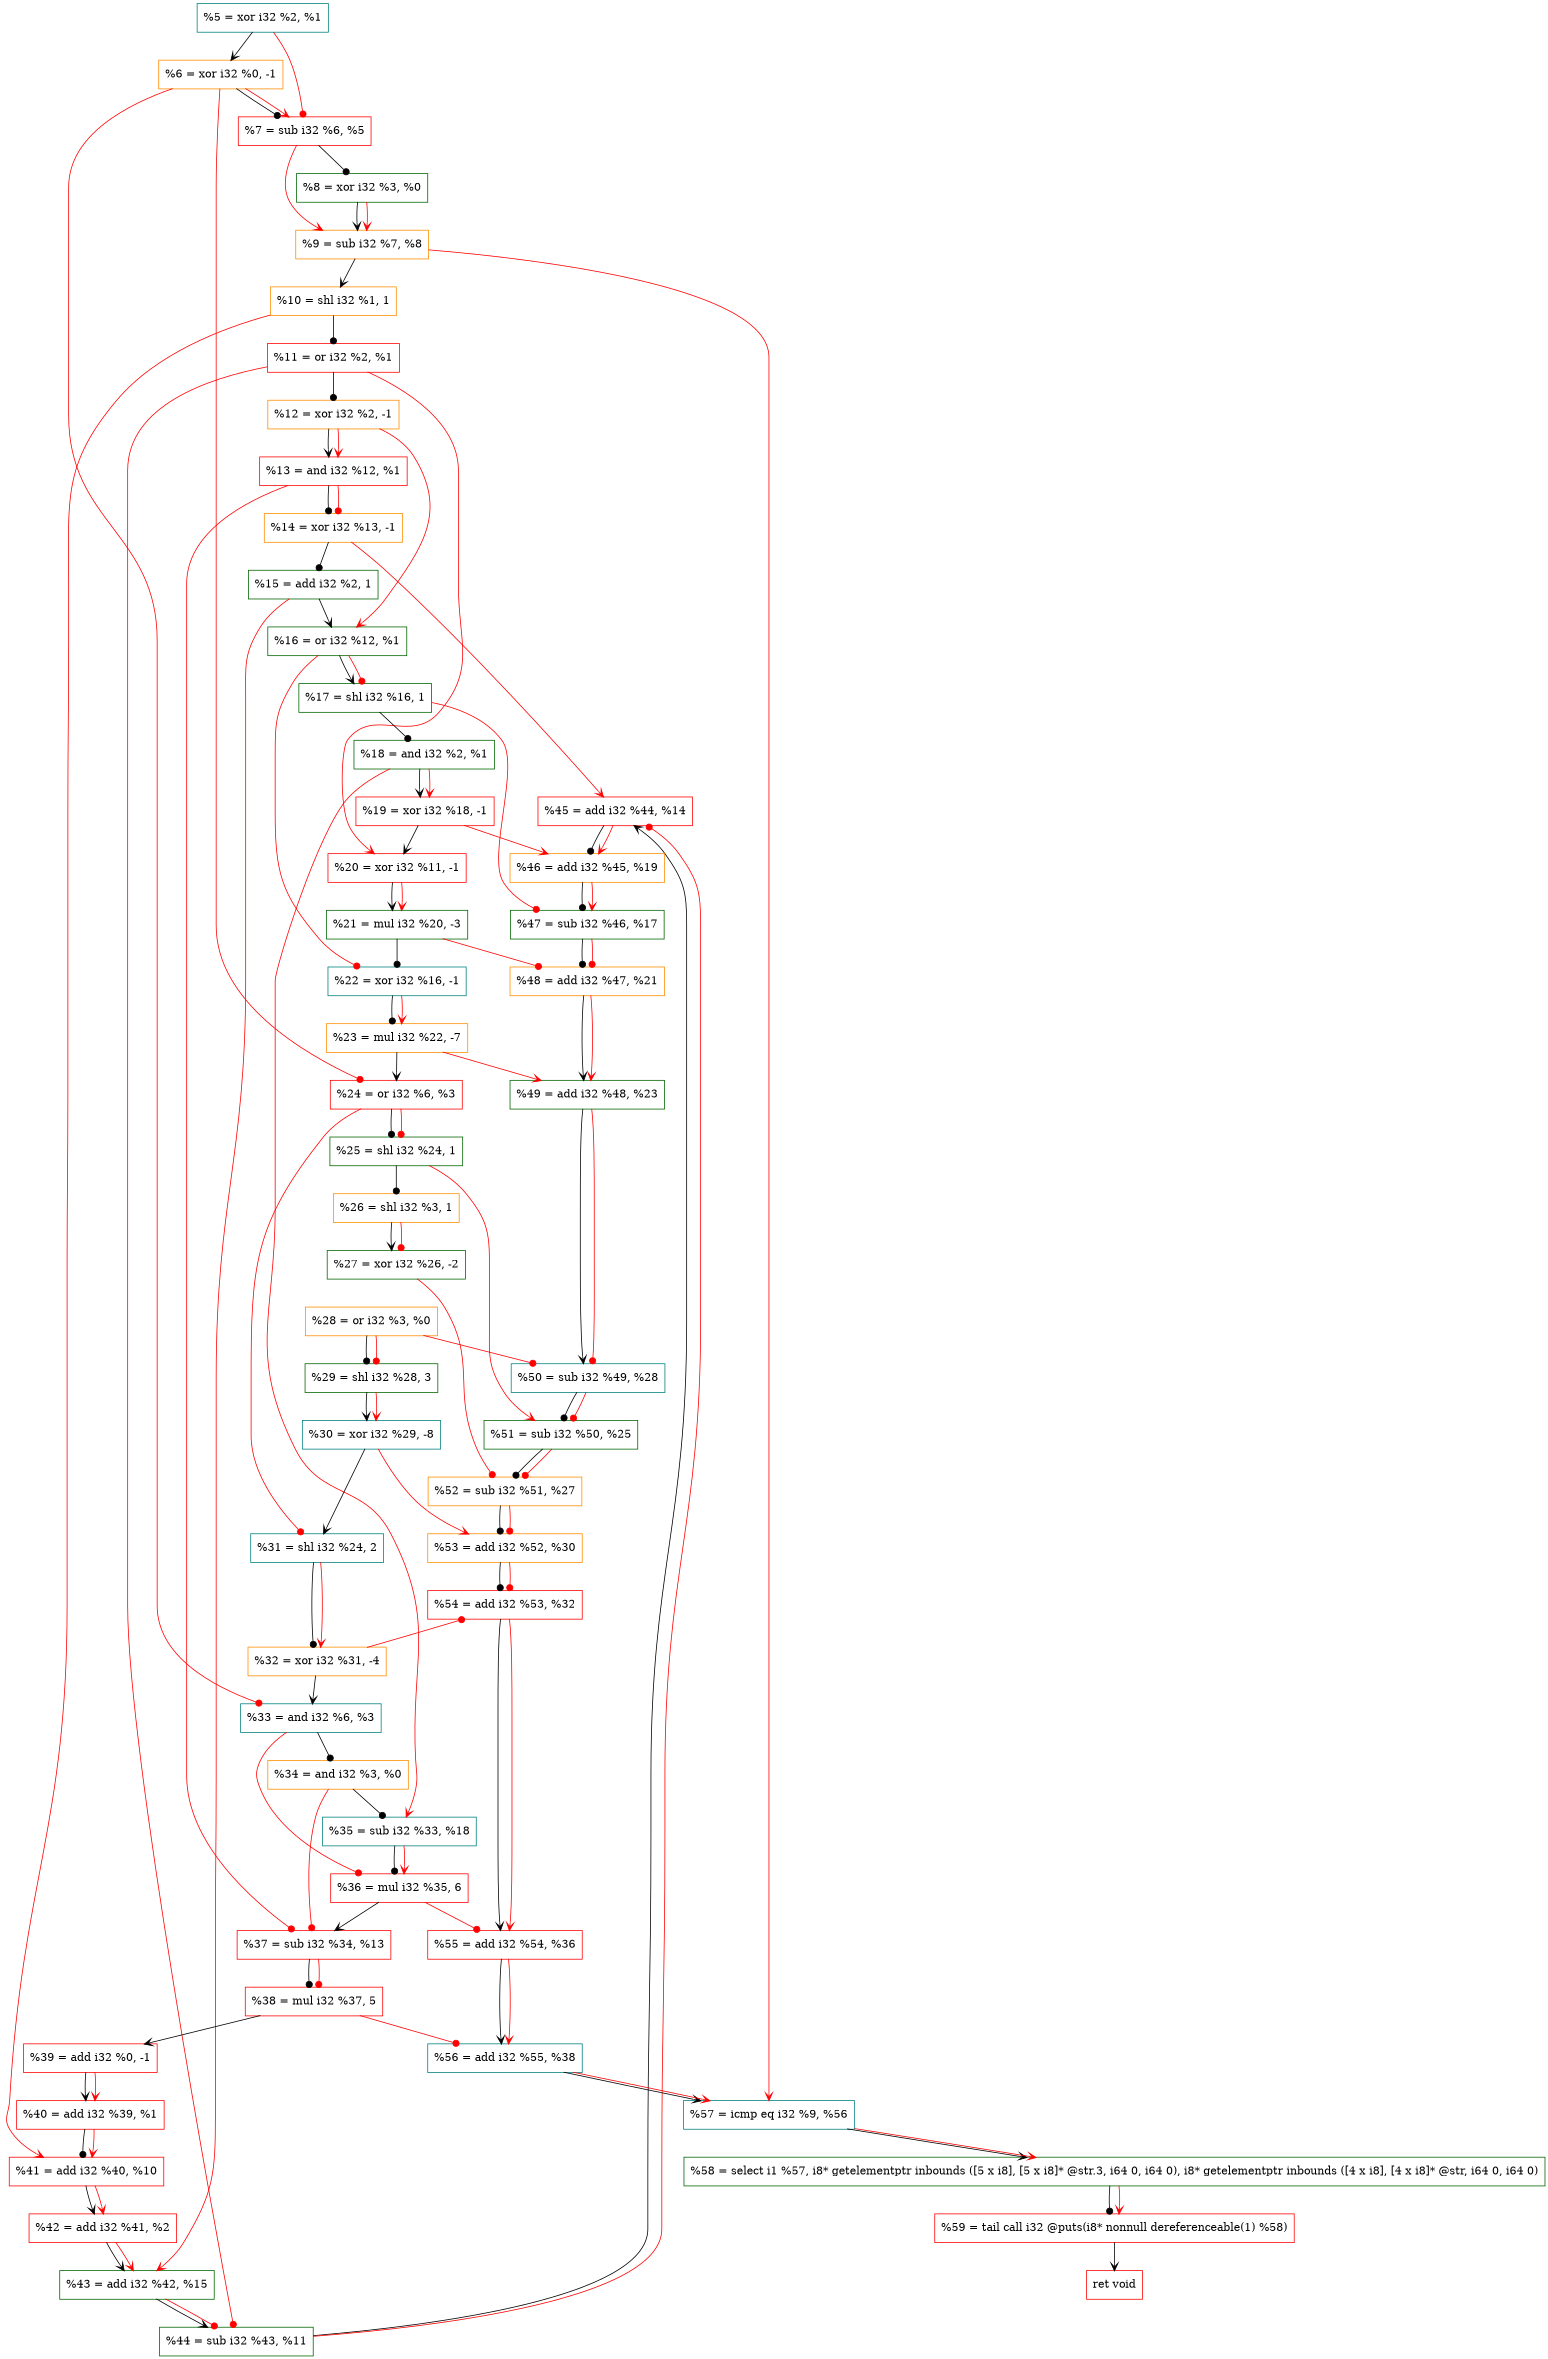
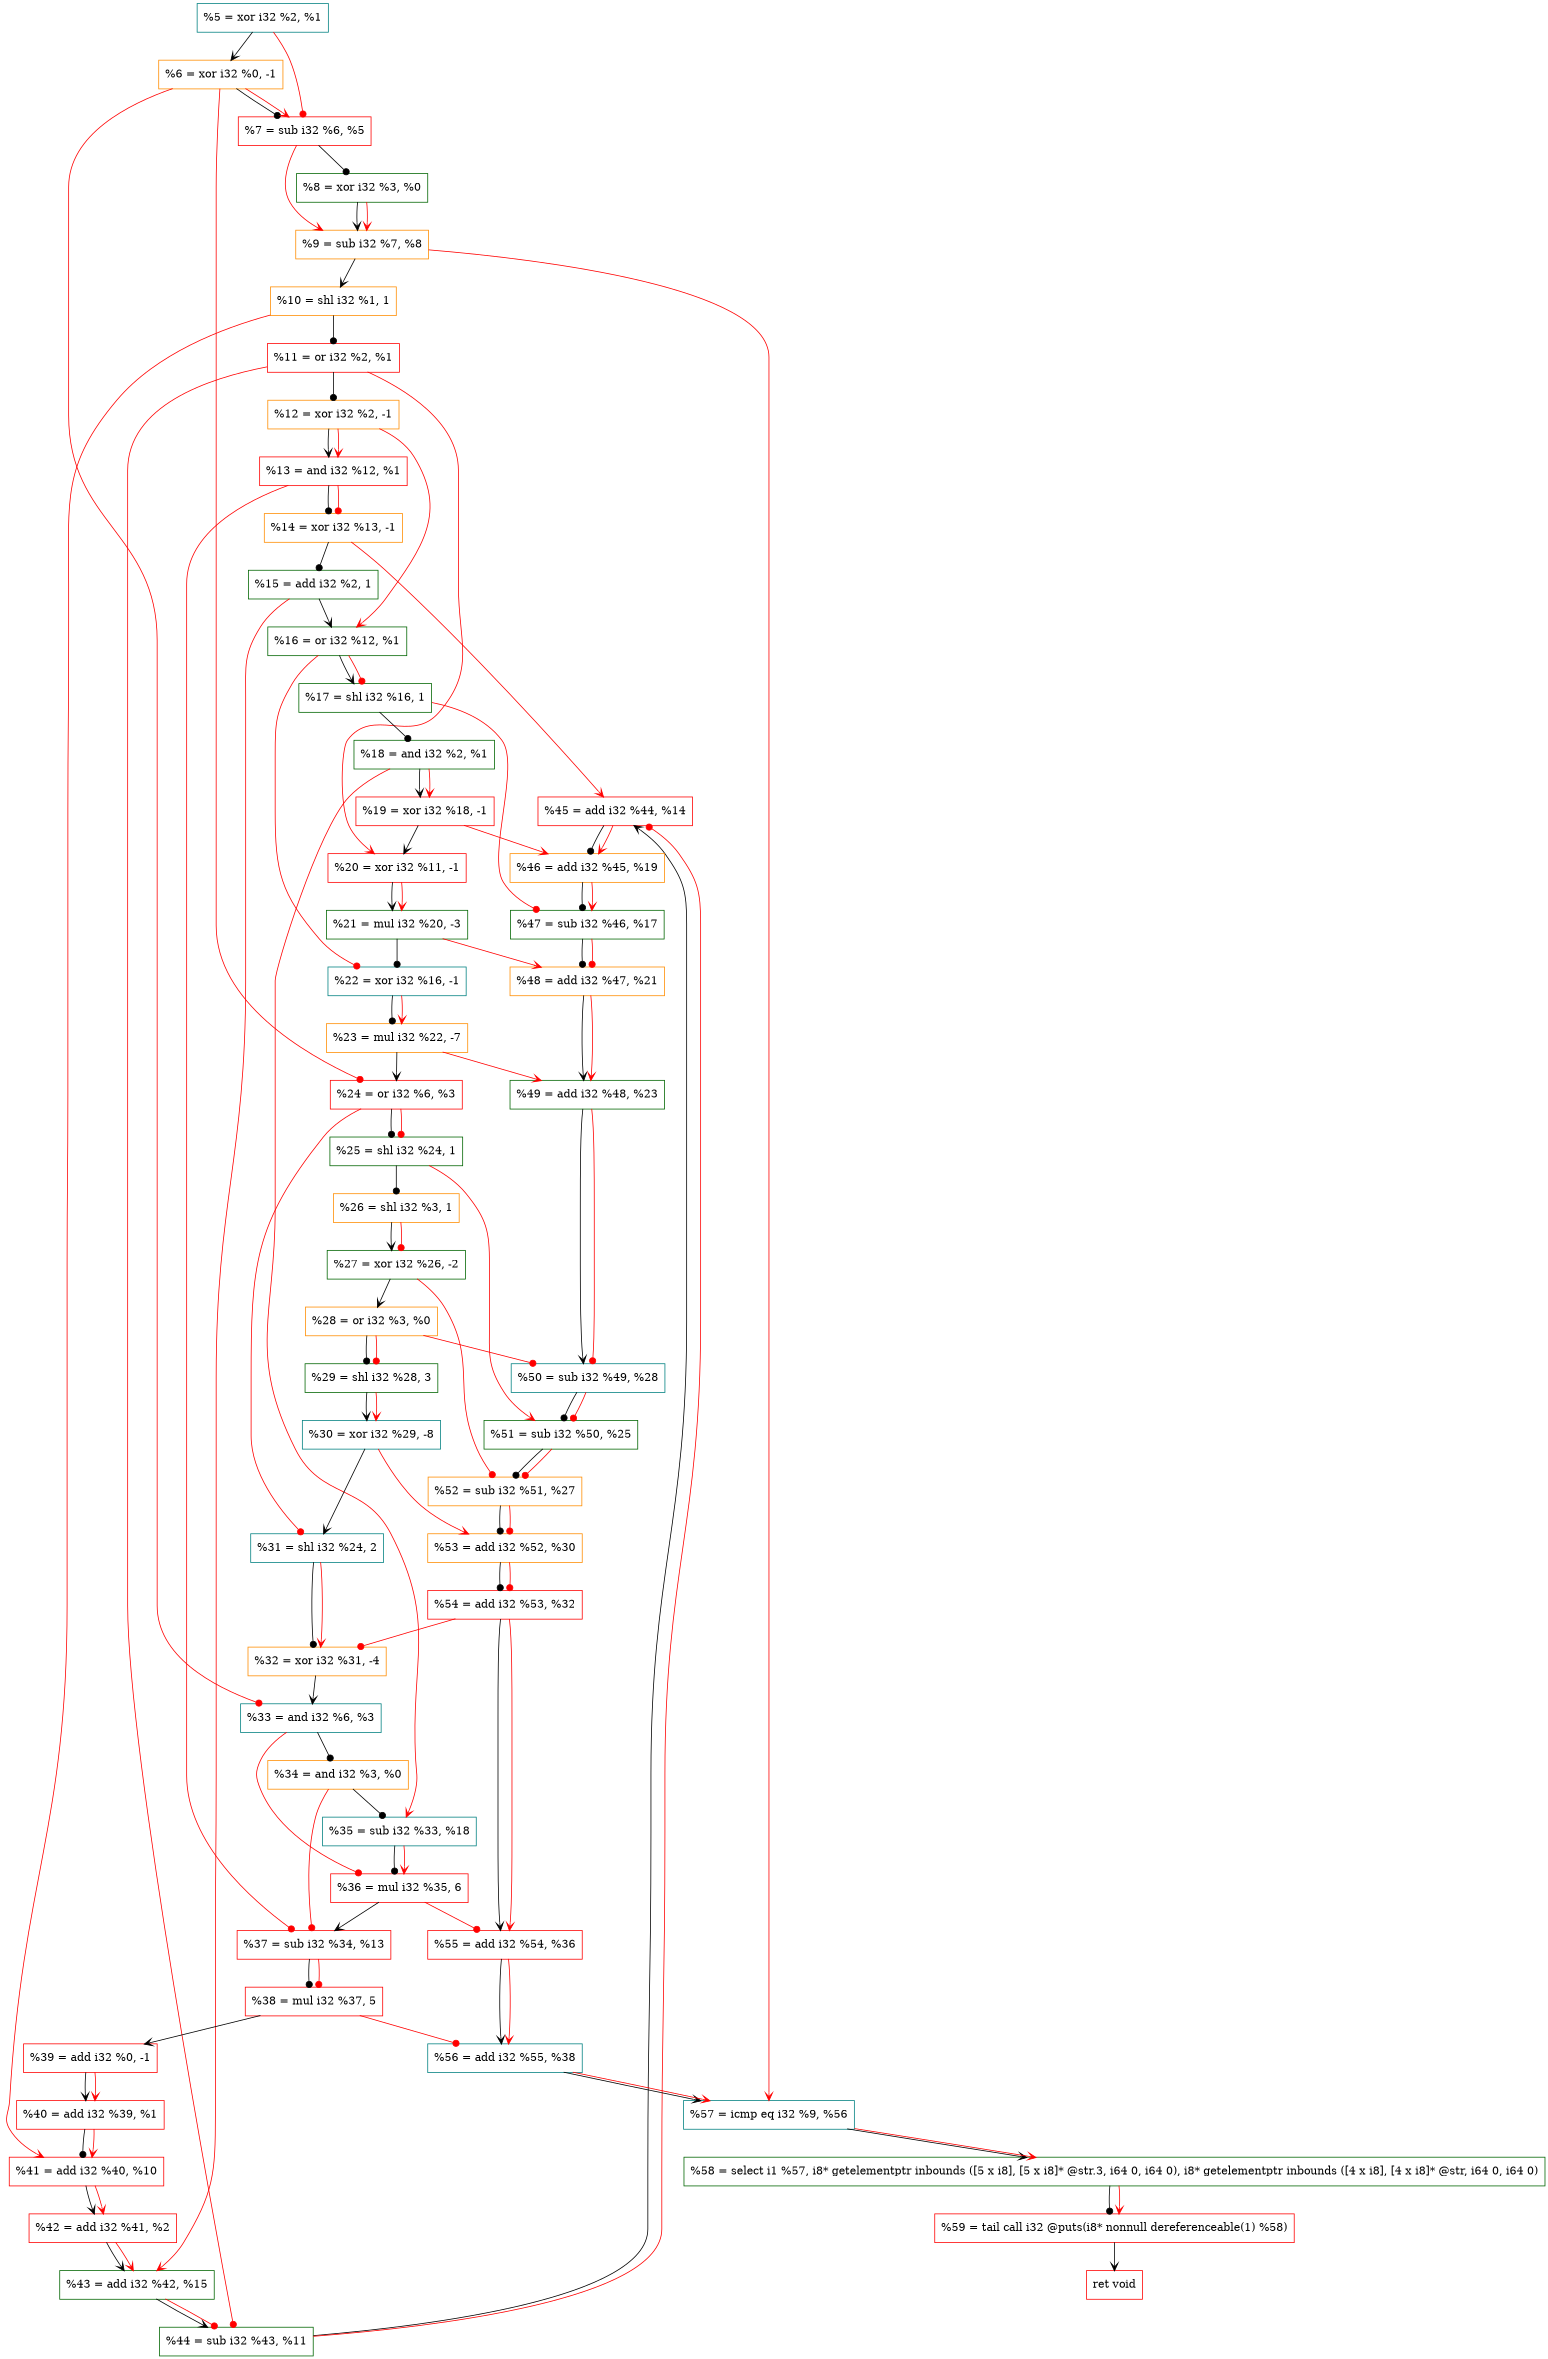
edge "%21 = mul i32 %20, -3" -> "%48 = add i32 %47, %21": arrowhead dot -> vee
edge "%27 = xor i32 %26, -2" -> "%28 = or i32 %3, %0": added
edge "%32 = xor i32 %31, -4" -> "%54 = add i32 %53, %32": reversed
